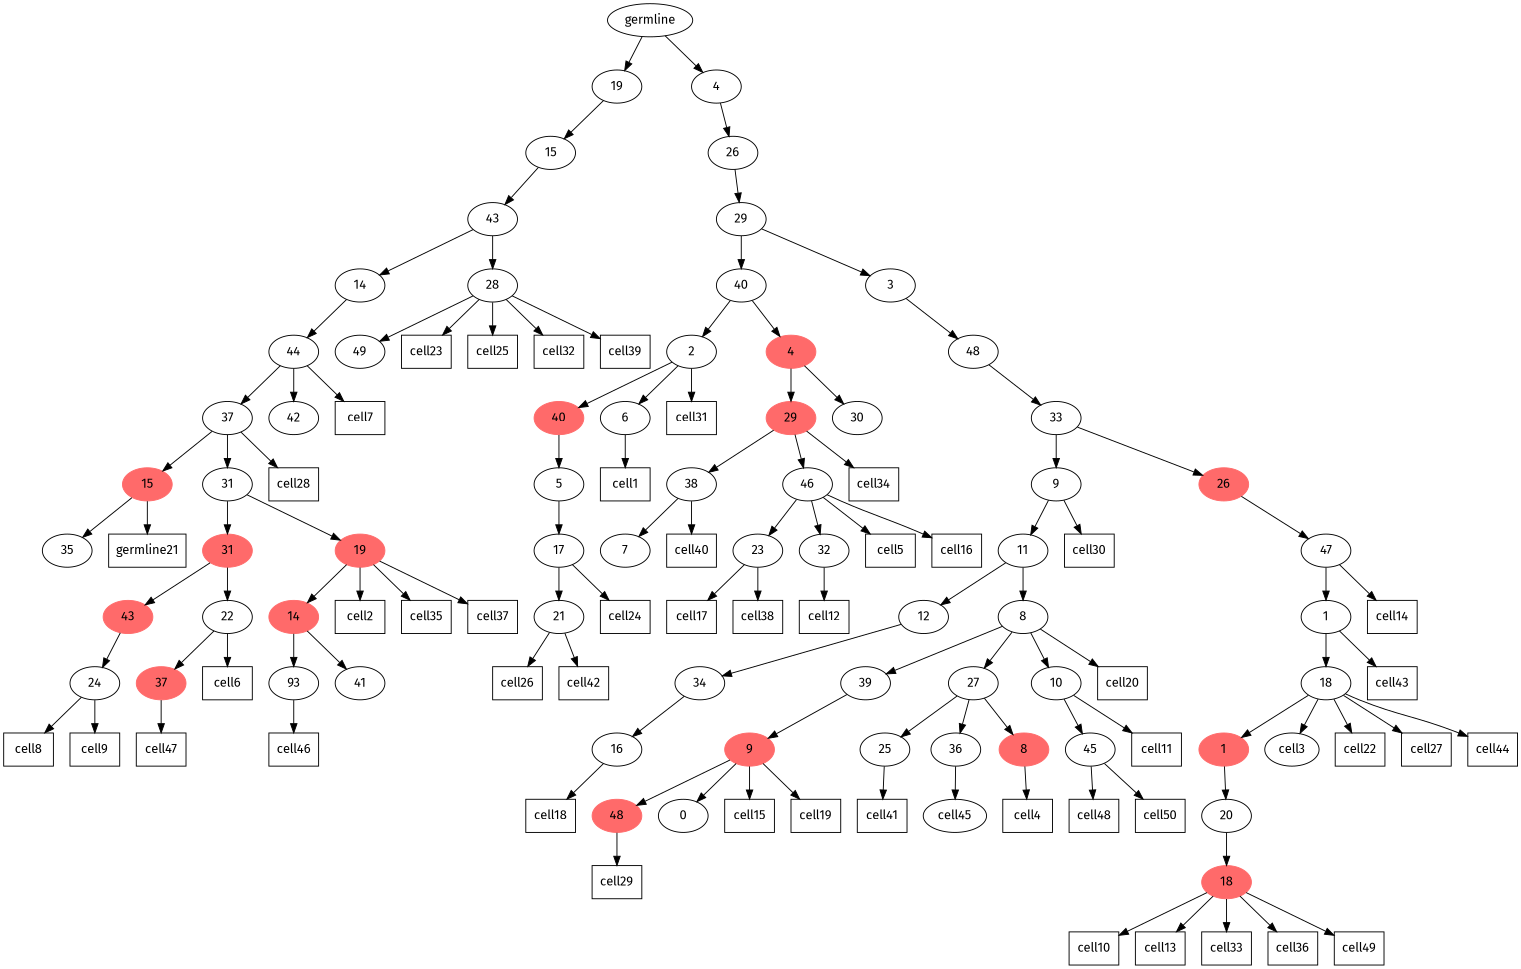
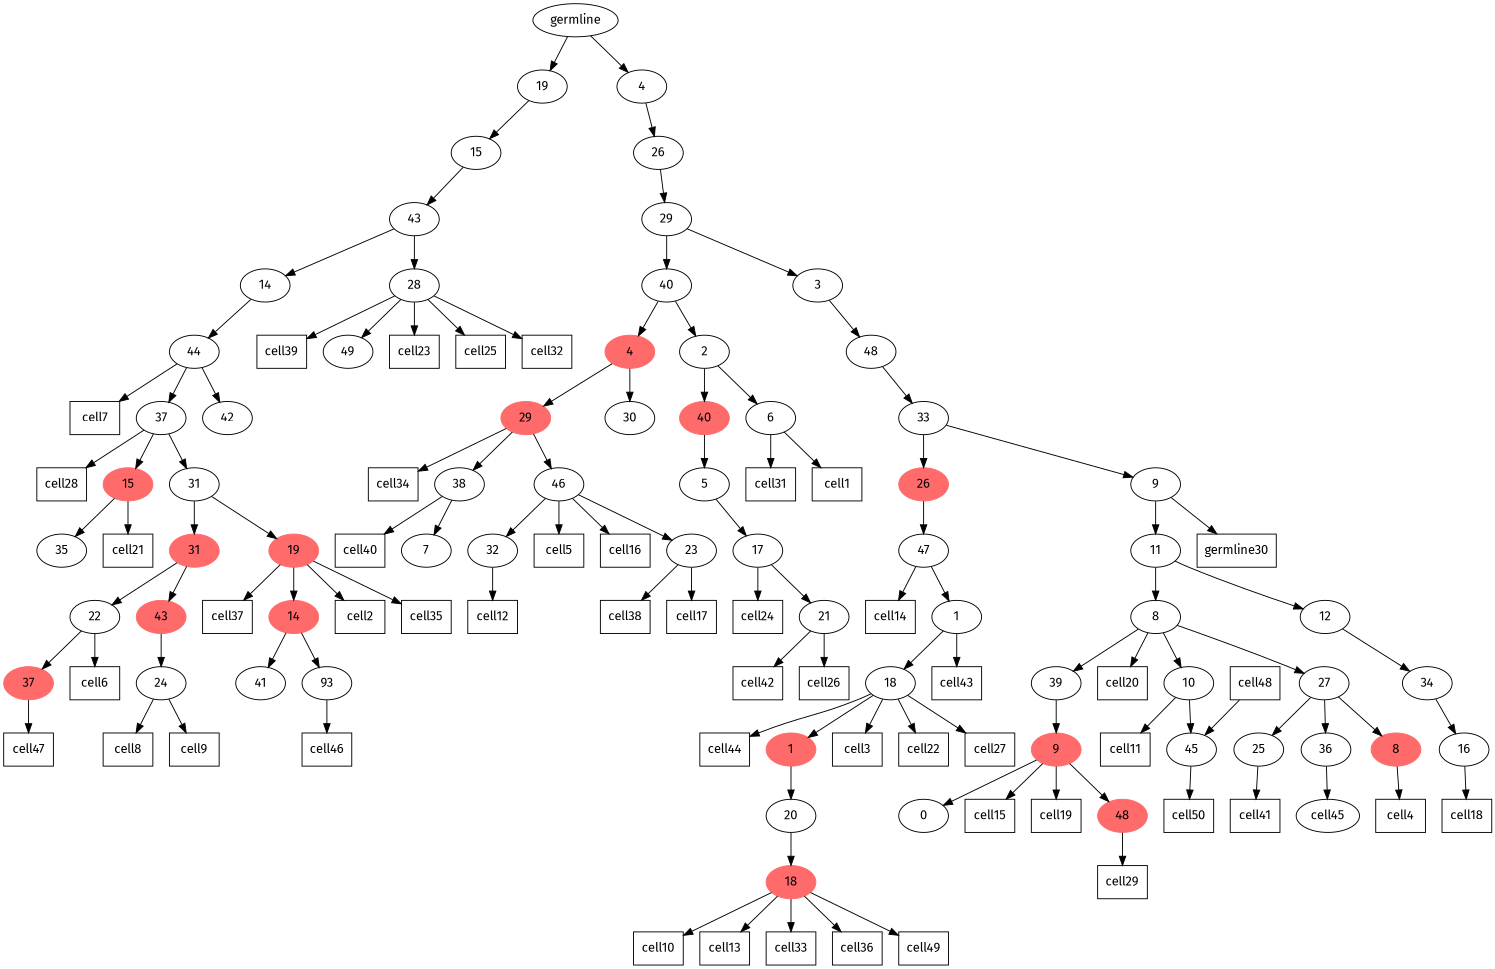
edge "2" -> "cell31": now "6" -> "cell31"
node "germline21": label "germline21" -> "cell21"
node "cell30": label "cell30" -> "germline30"
node "cell3": shape ellipse -> box
edge "45" -> "cell48": reversed
